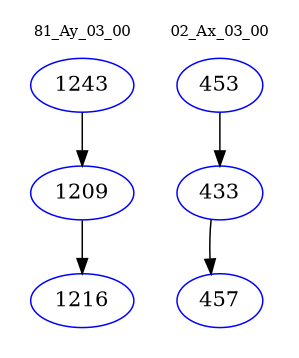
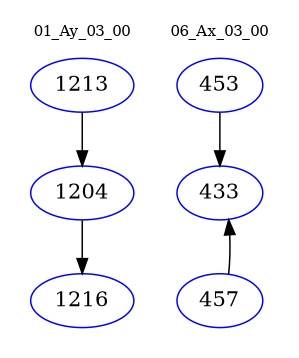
cluster "81_Ay_03_00": label "81_Ay_03_00" -> "01_Ay_03_00"
cluster "02_Ax_03_00": label "02_Ax_03_00" -> "06_Ax_03_00"
node "1243": label "1243" -> "1213"
node "1209": label "1209" -> "1204"
edge "433" -> "457": reversed
